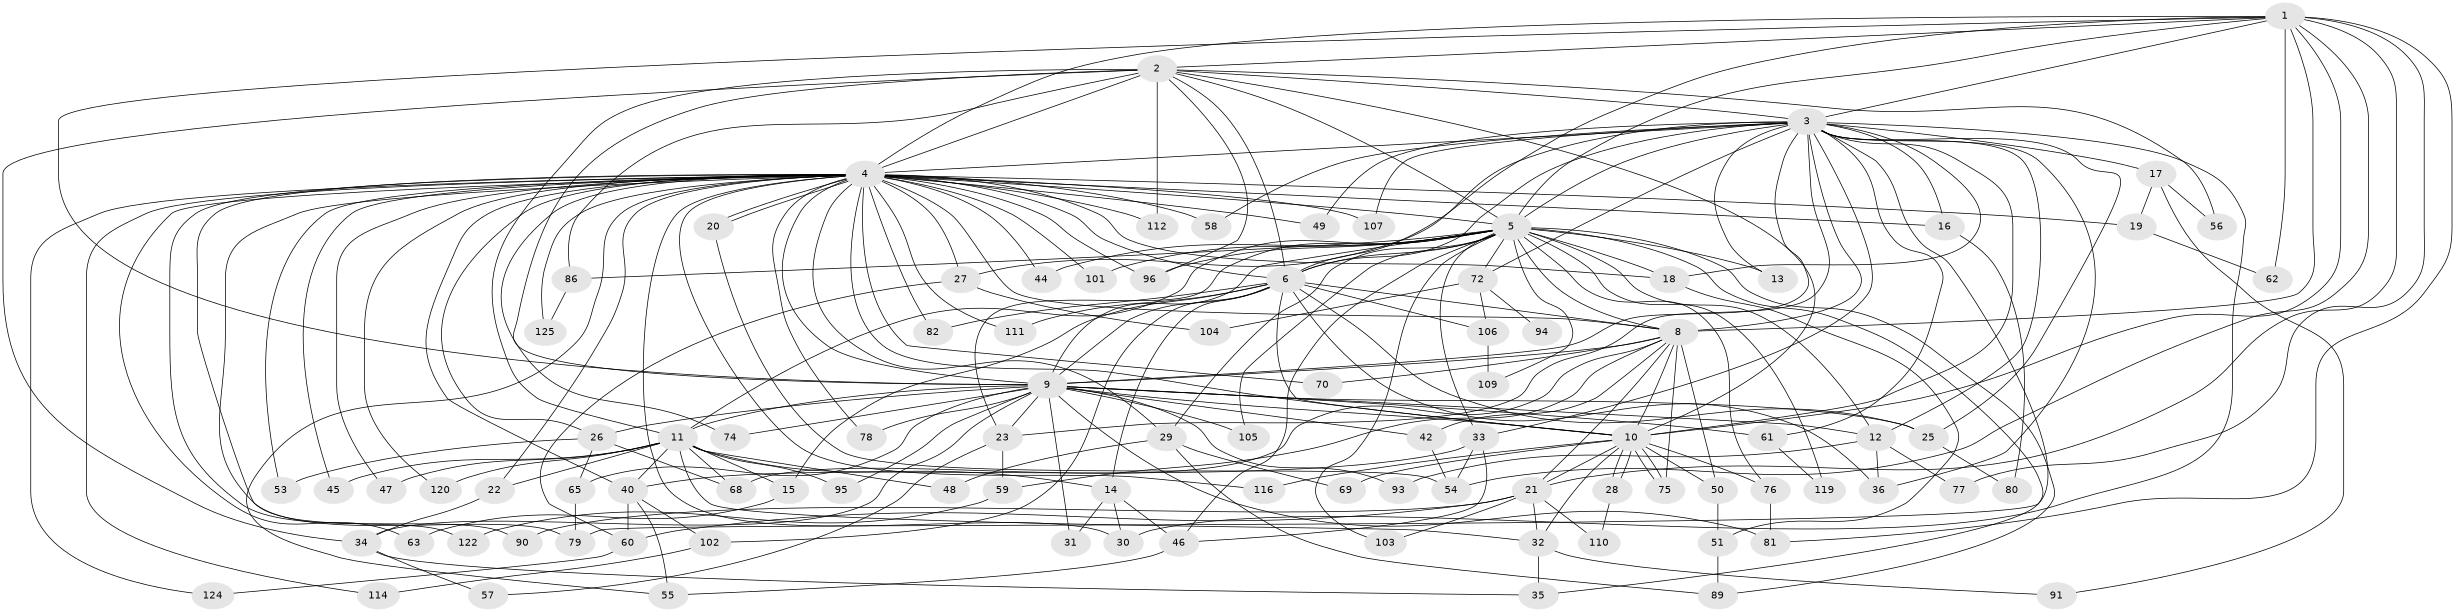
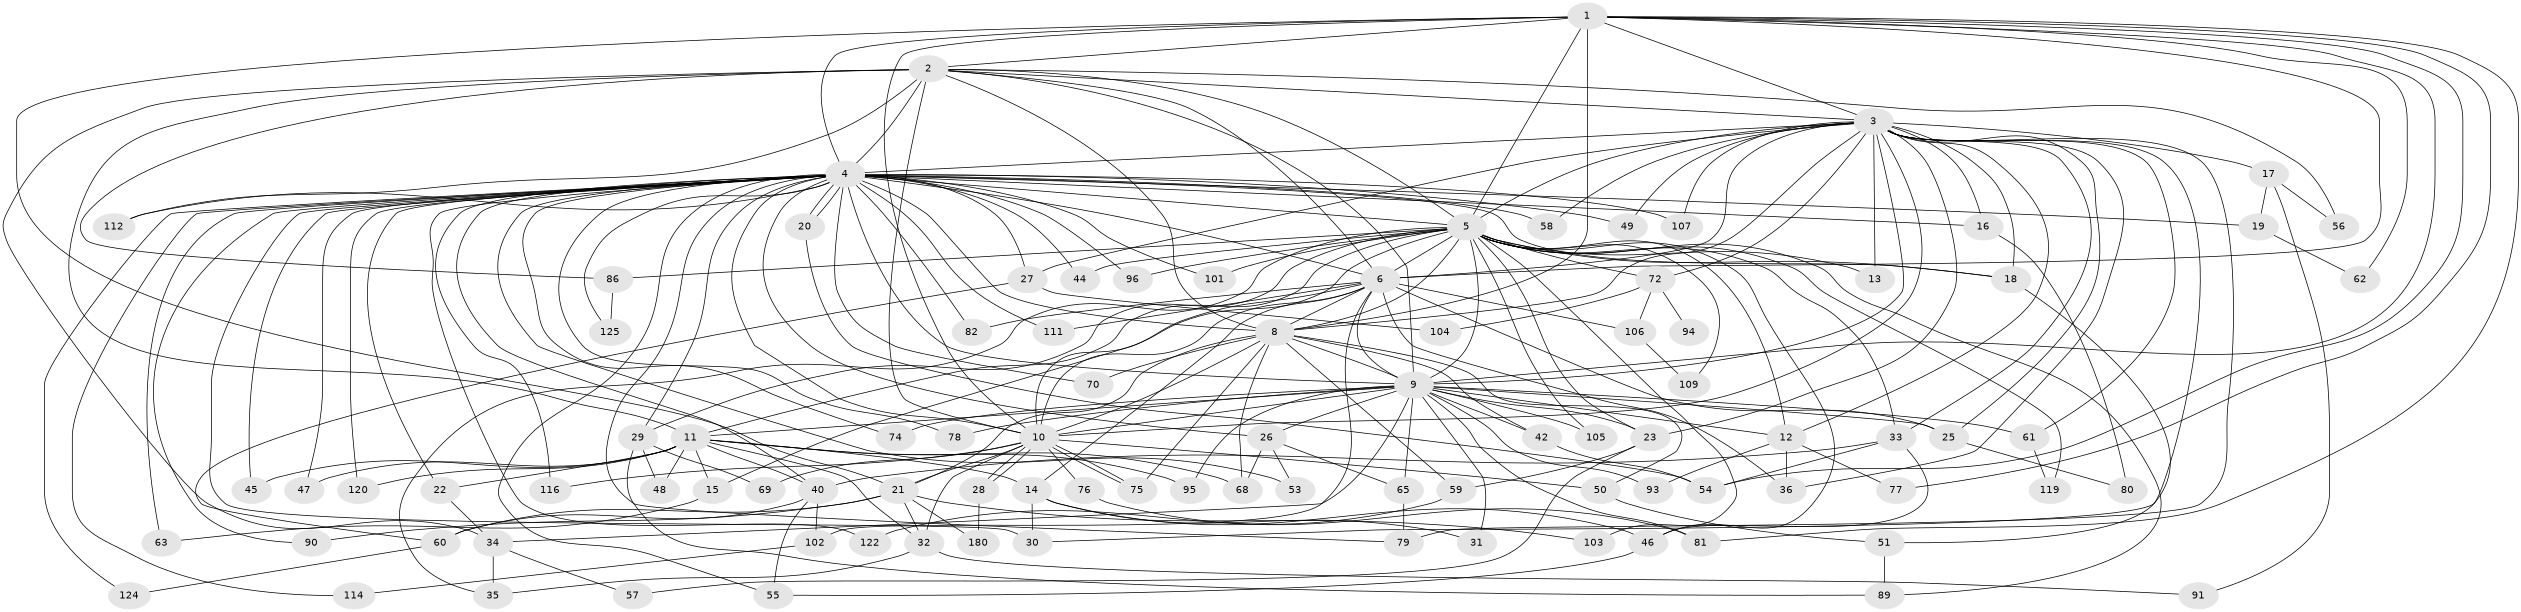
edge "2" -- "96": now "2" -- "8"
edge "5" -- "76": now "5" -- "10"
node "110": label "110" -> "180"
